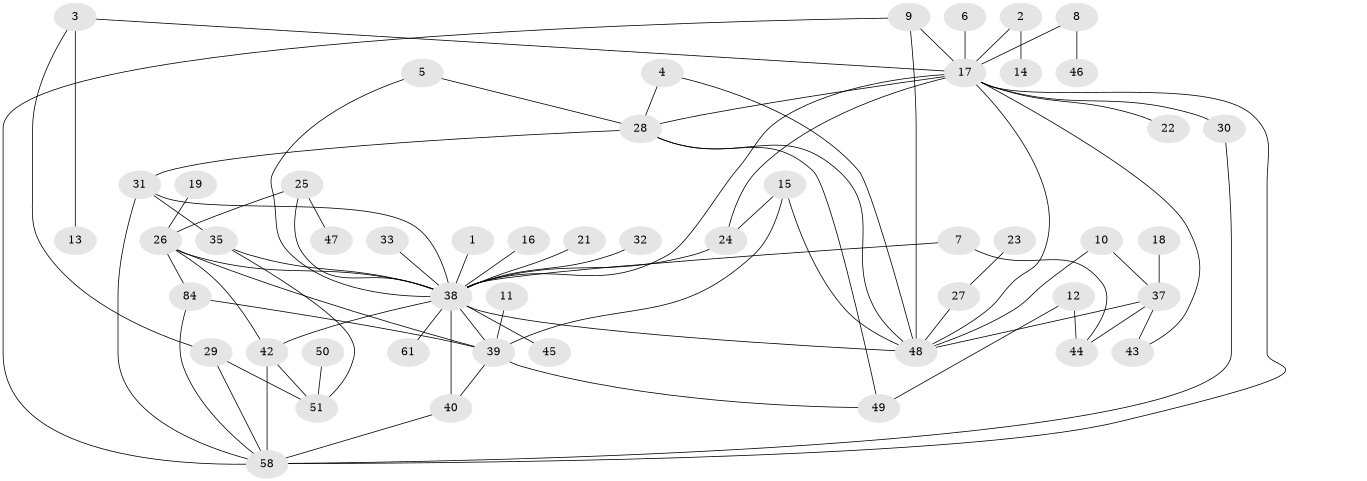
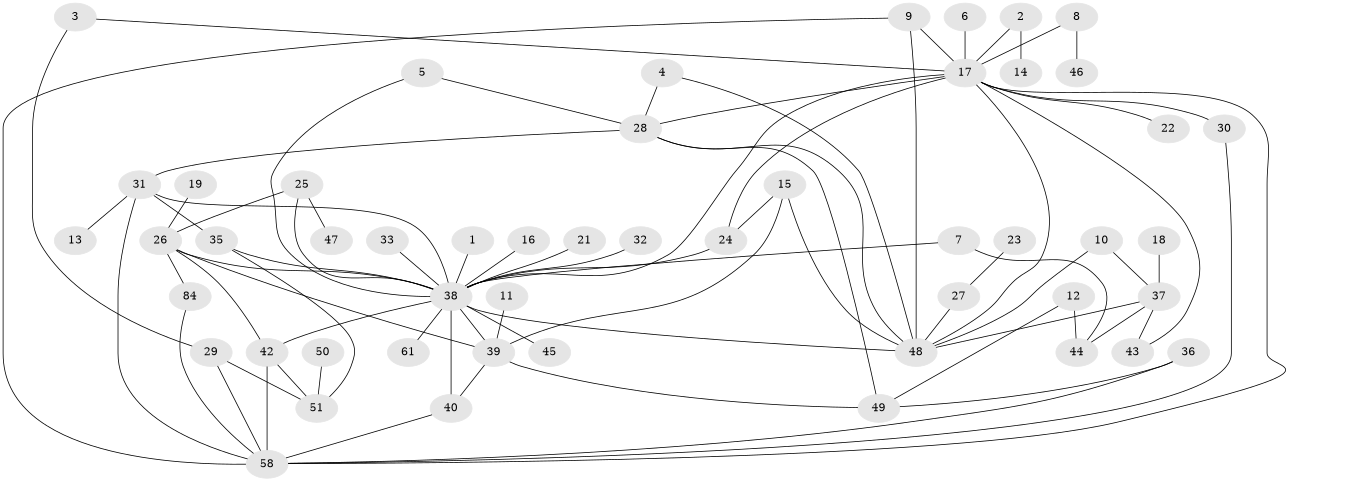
edge "3" -- "13": now "31" -- "13"
edge "84" -- "39": removed
node "36": added
